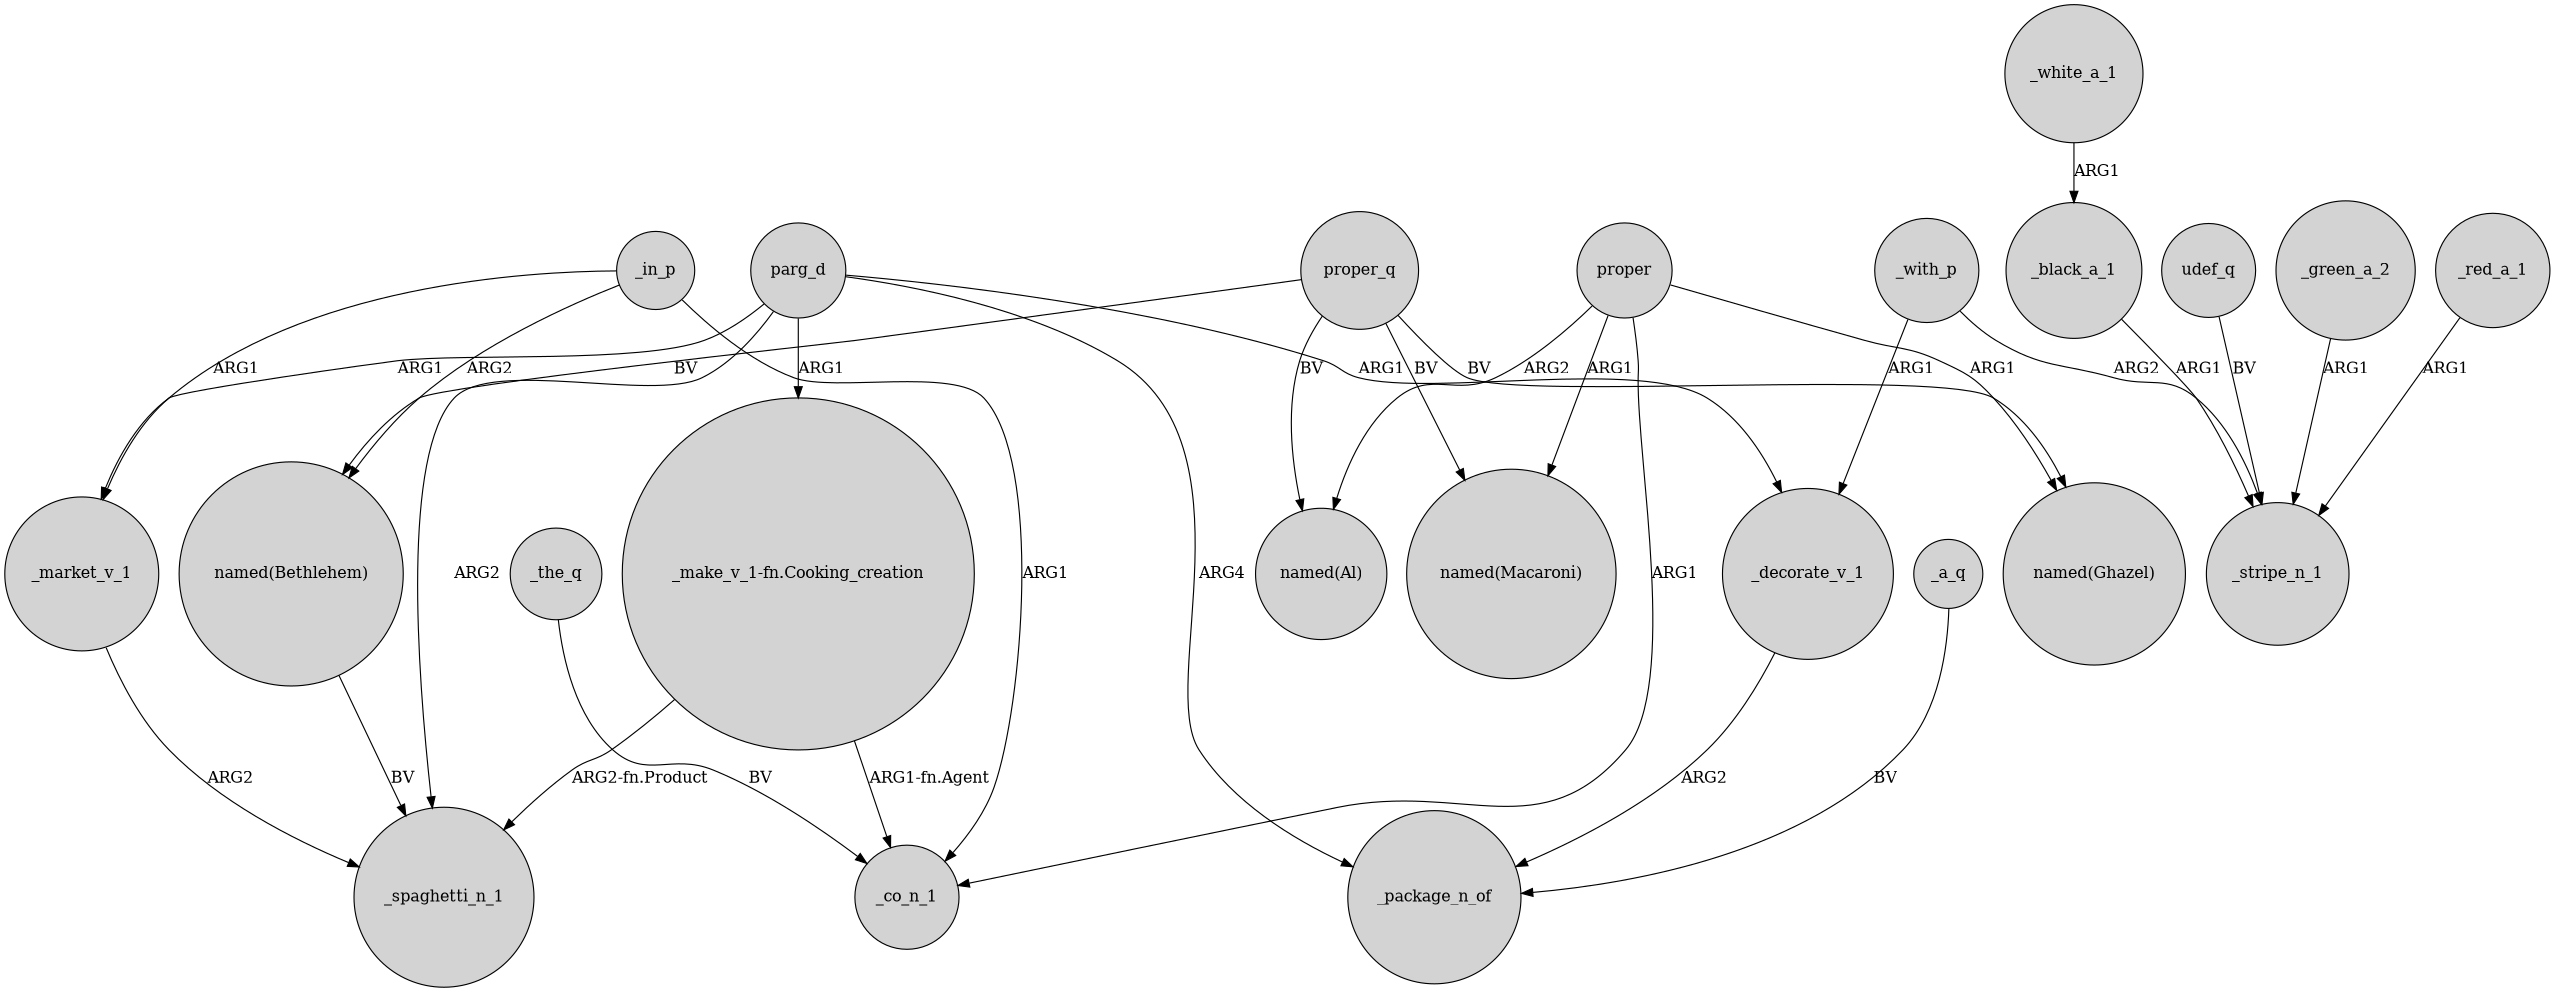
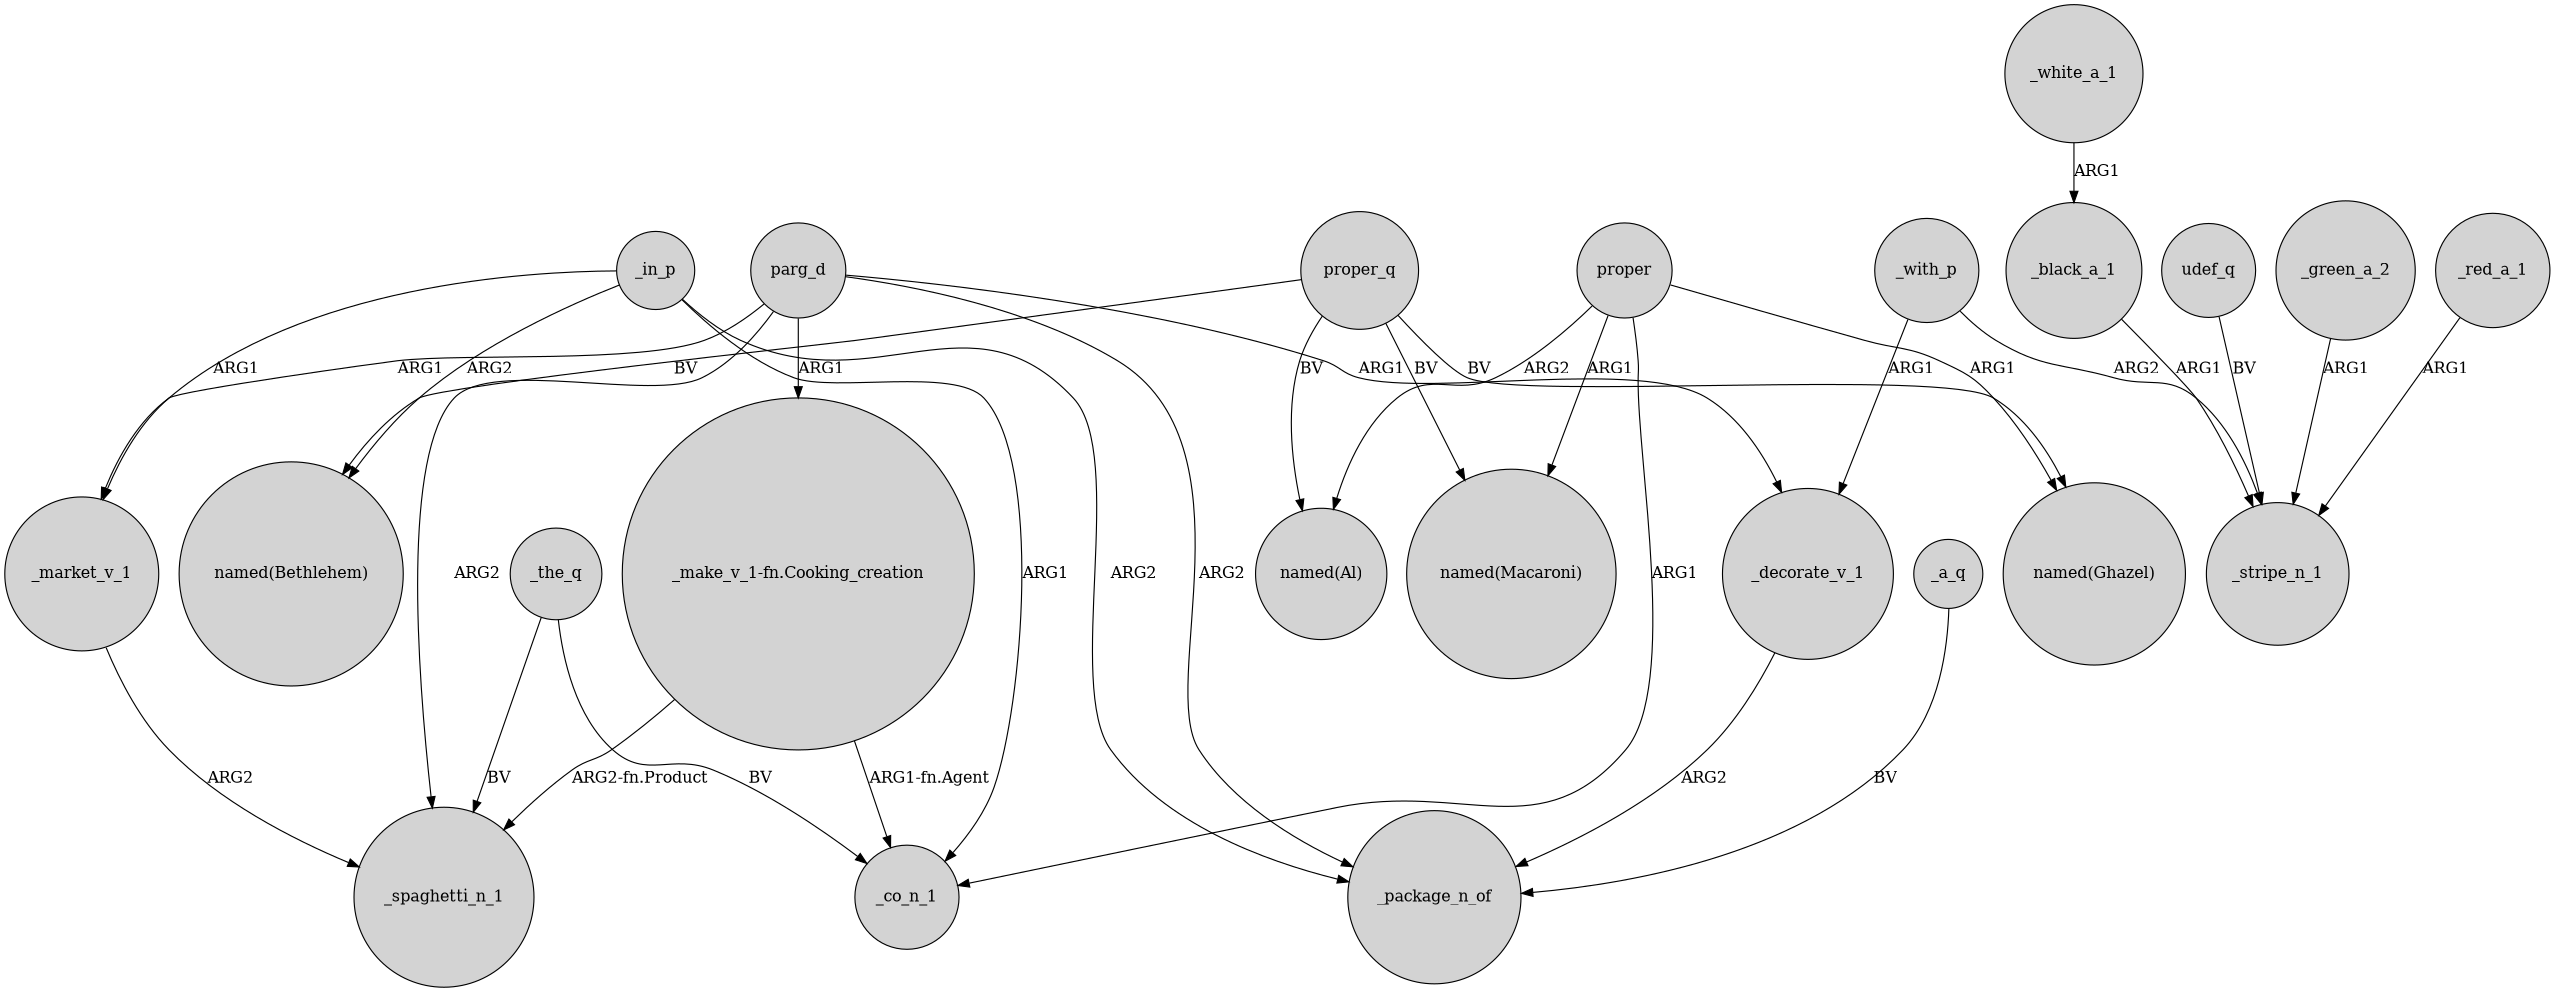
edge "_in_p" -> "_package_n_of": added, label "ARG2"
edge "parg_d" -> "_package_n_of": label "ARG4" -> "ARG2"
edge "named(Bethlehem)" -> "_spaghetti_n_1": now "_the_q" -> "_spaghetti_n_1"
